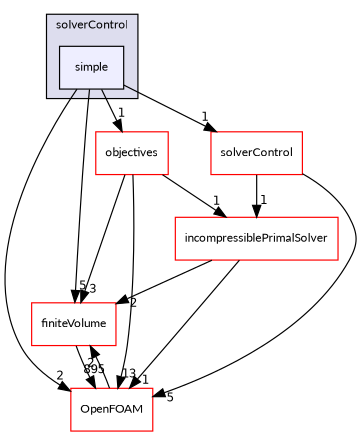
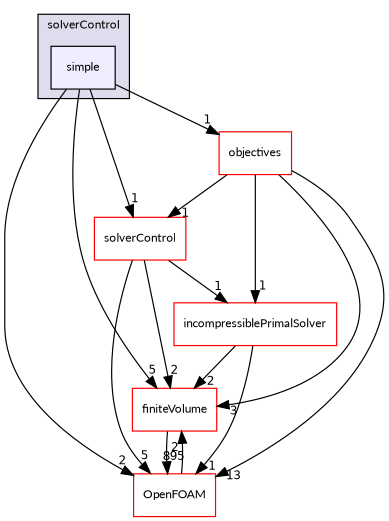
edge "objectives" -> "solverControl": added
edge "solverControl" -> "finiteVolume": added
